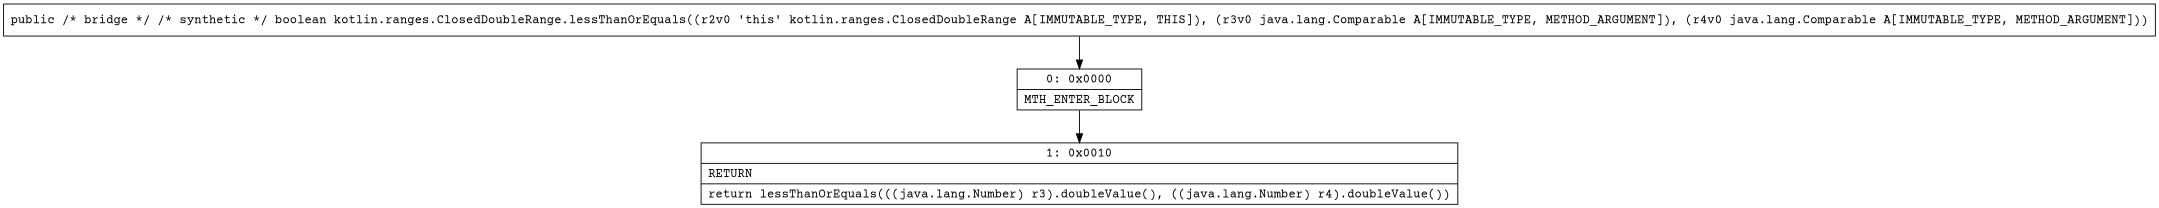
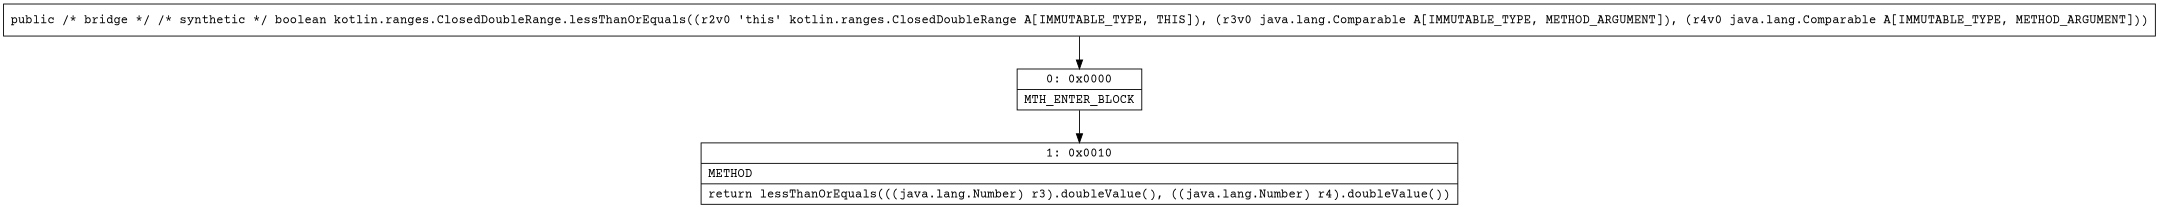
node "1: 0x0010": text "RETURN" -> "METHOD"
